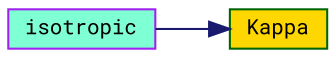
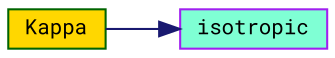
edge "isotropic" -> "Kappa": reversed
